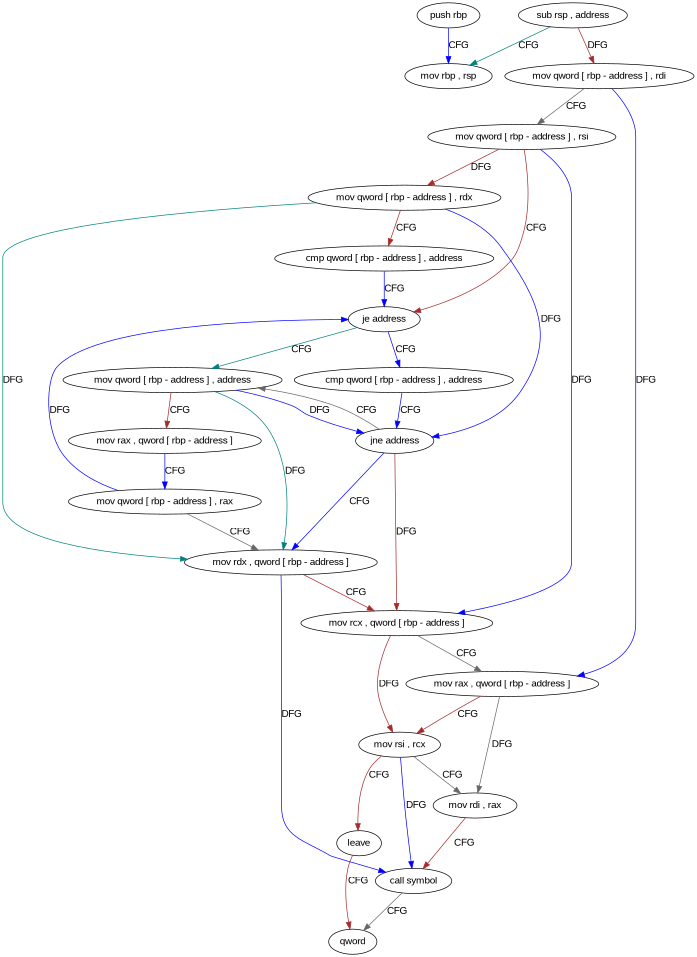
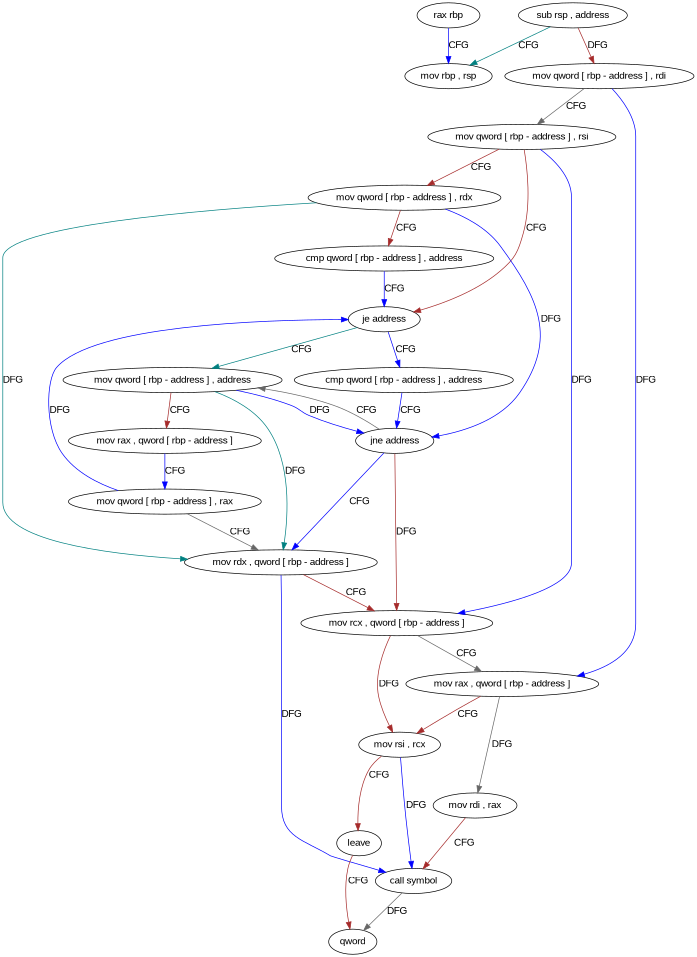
node "push rbp": label "push rbp" -> "rax rbp"
edge "mov qword [ rbp - address ] , rsi" -> "mov qword [ rbp - address ] , rdx": label "DFG" -> "CFG"
edge "mov rsi , rcx" -> "mov rdi , rax": removed, label "CFG"
edge "call symbol" -> "qword": label "CFG" -> "DFG"
